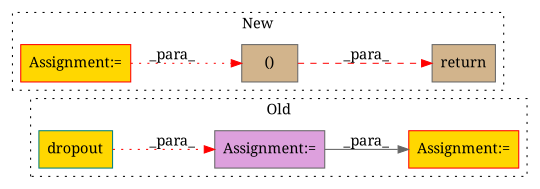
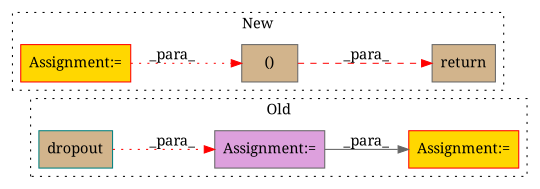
node "dropout": fillcolor gold -> tan
